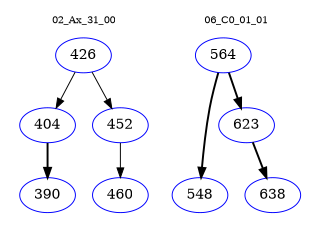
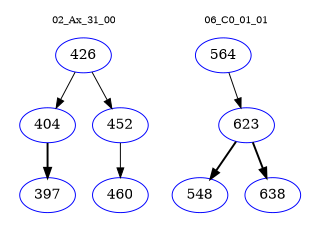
edge "564" -> "623": style bold -> solid
edge "564" -> "548": now "623" -> "548"
node "390": label "390" -> "397"
